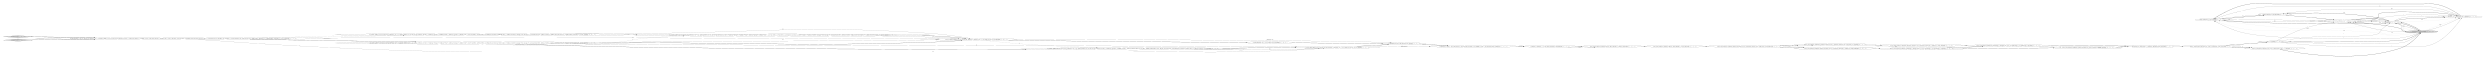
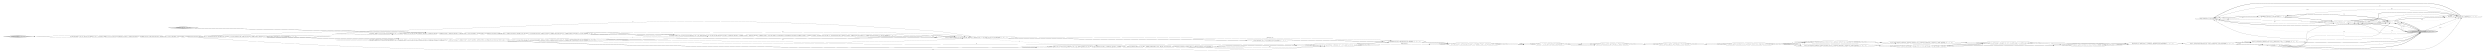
node "testGetRunning['0', '0', '1']": added
node "testGetFailed['1', '0', '0']": removed
